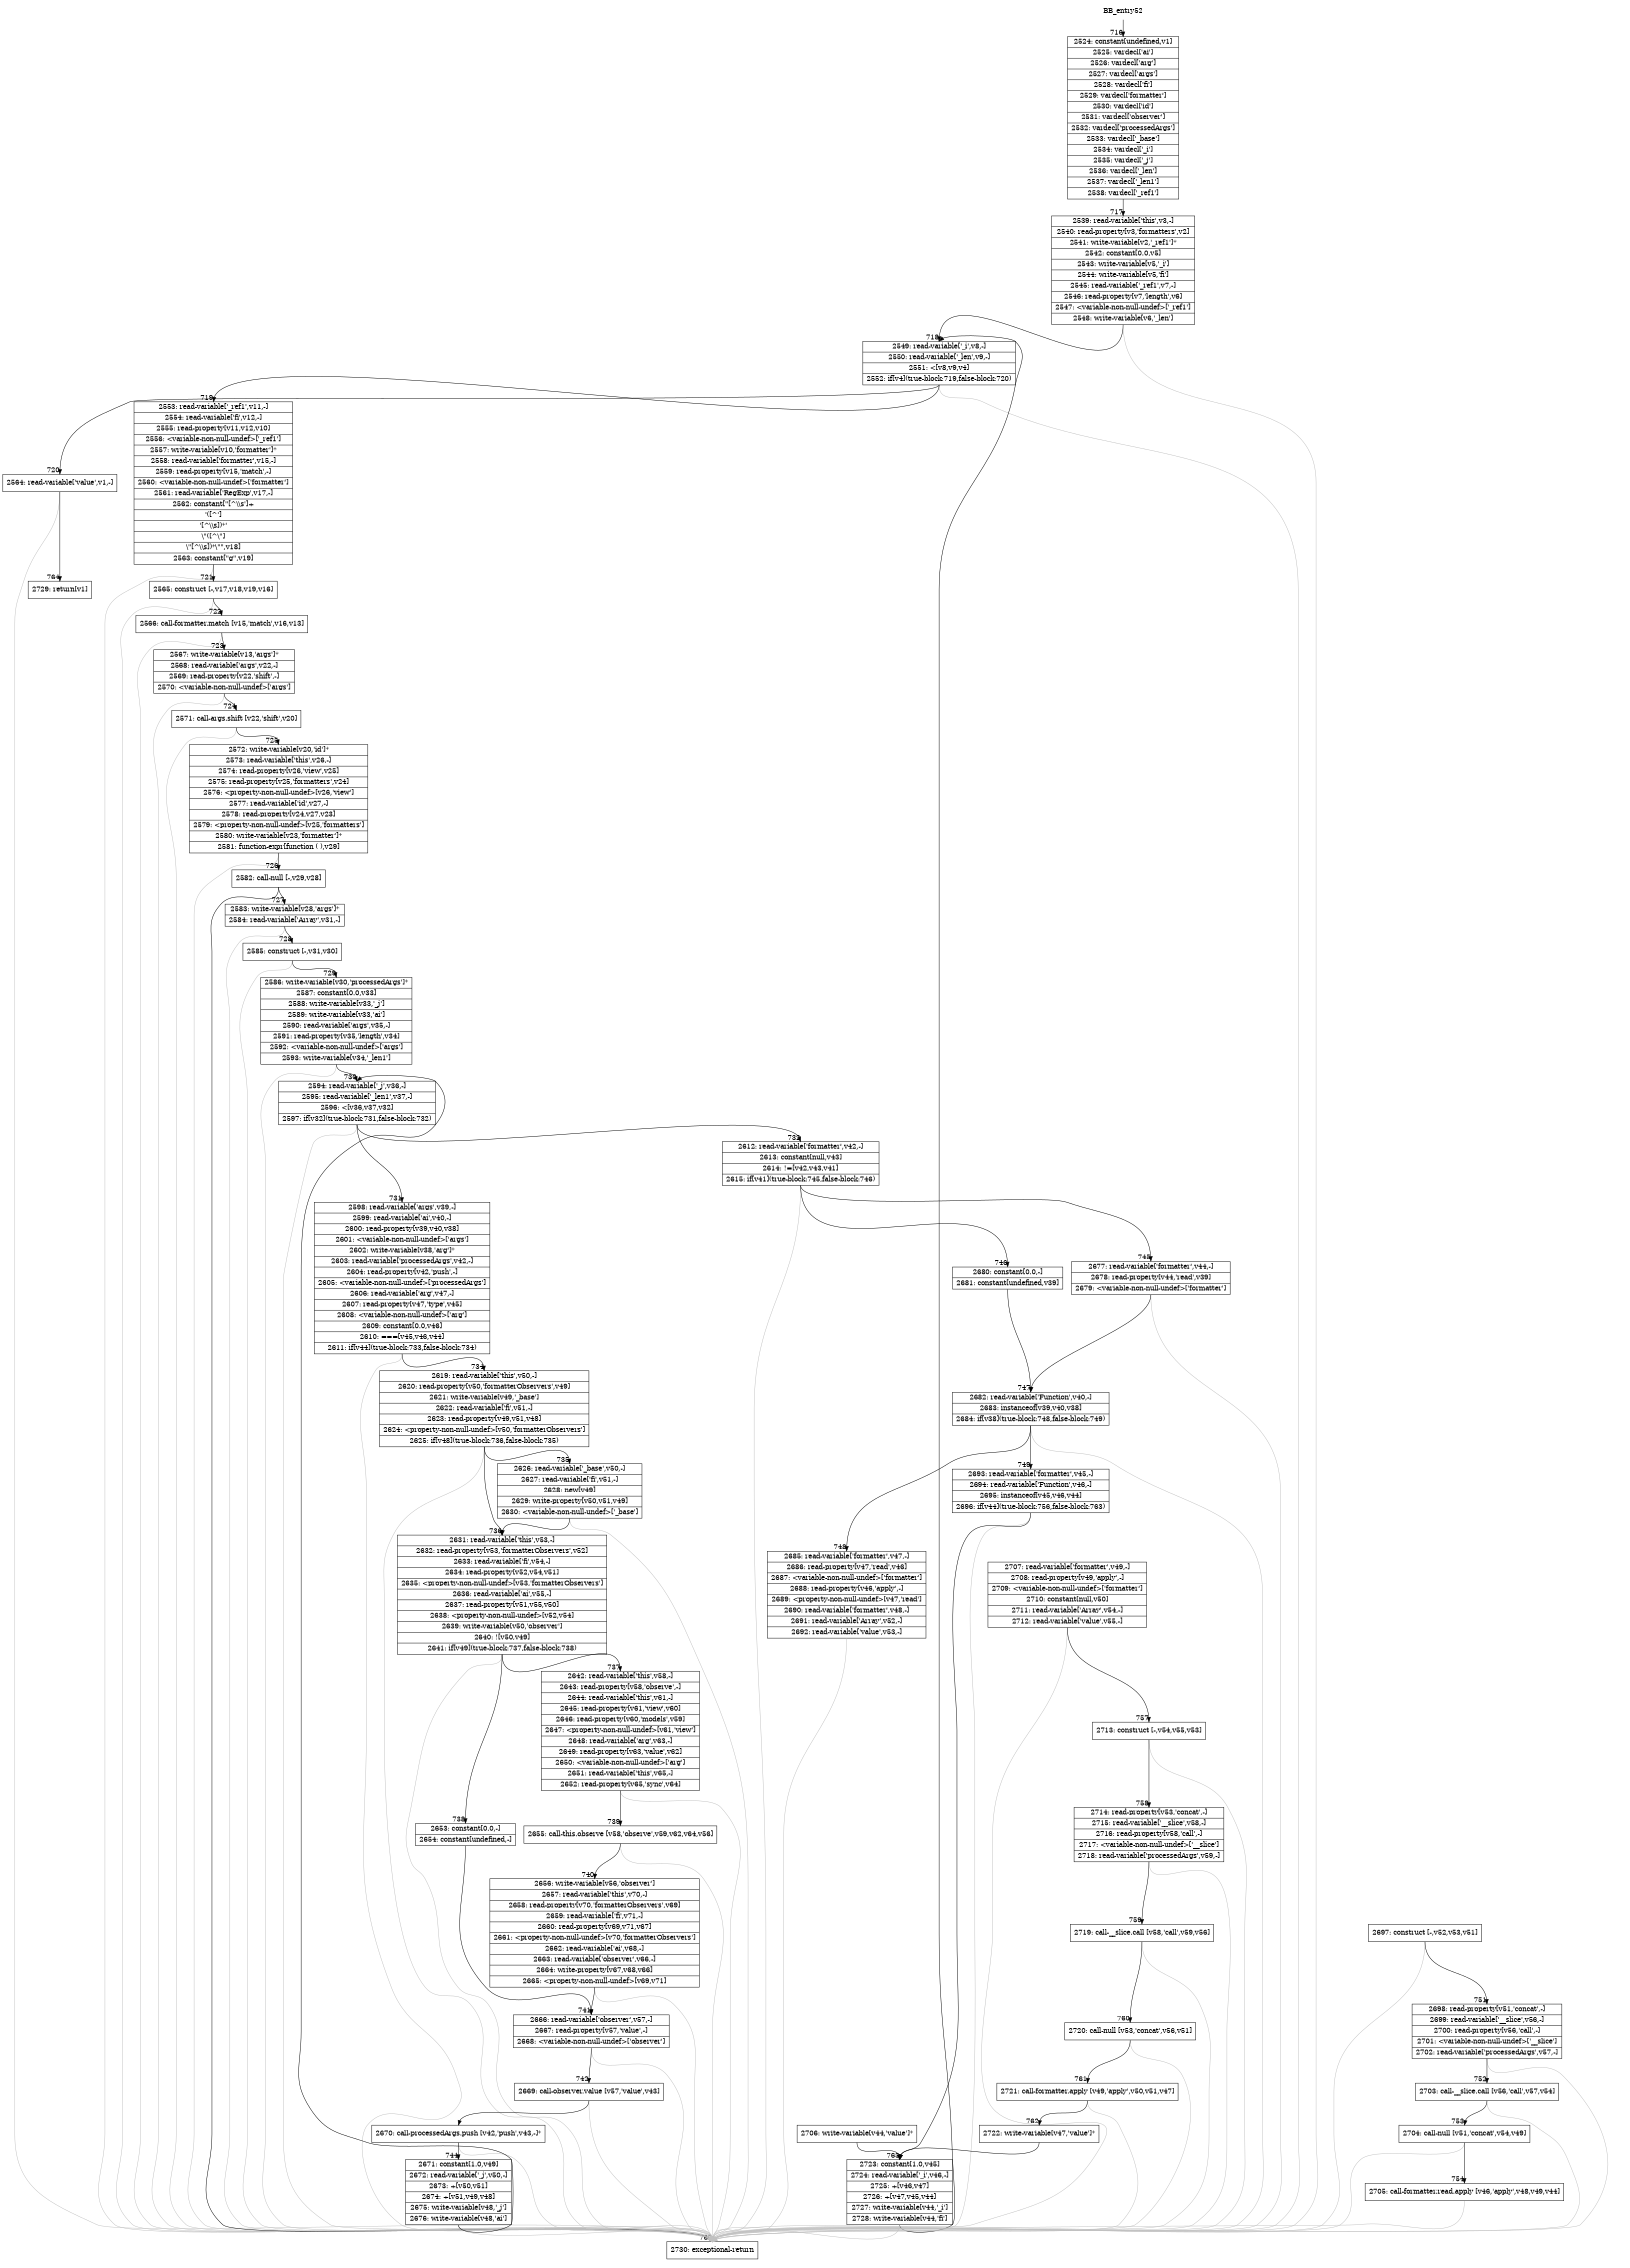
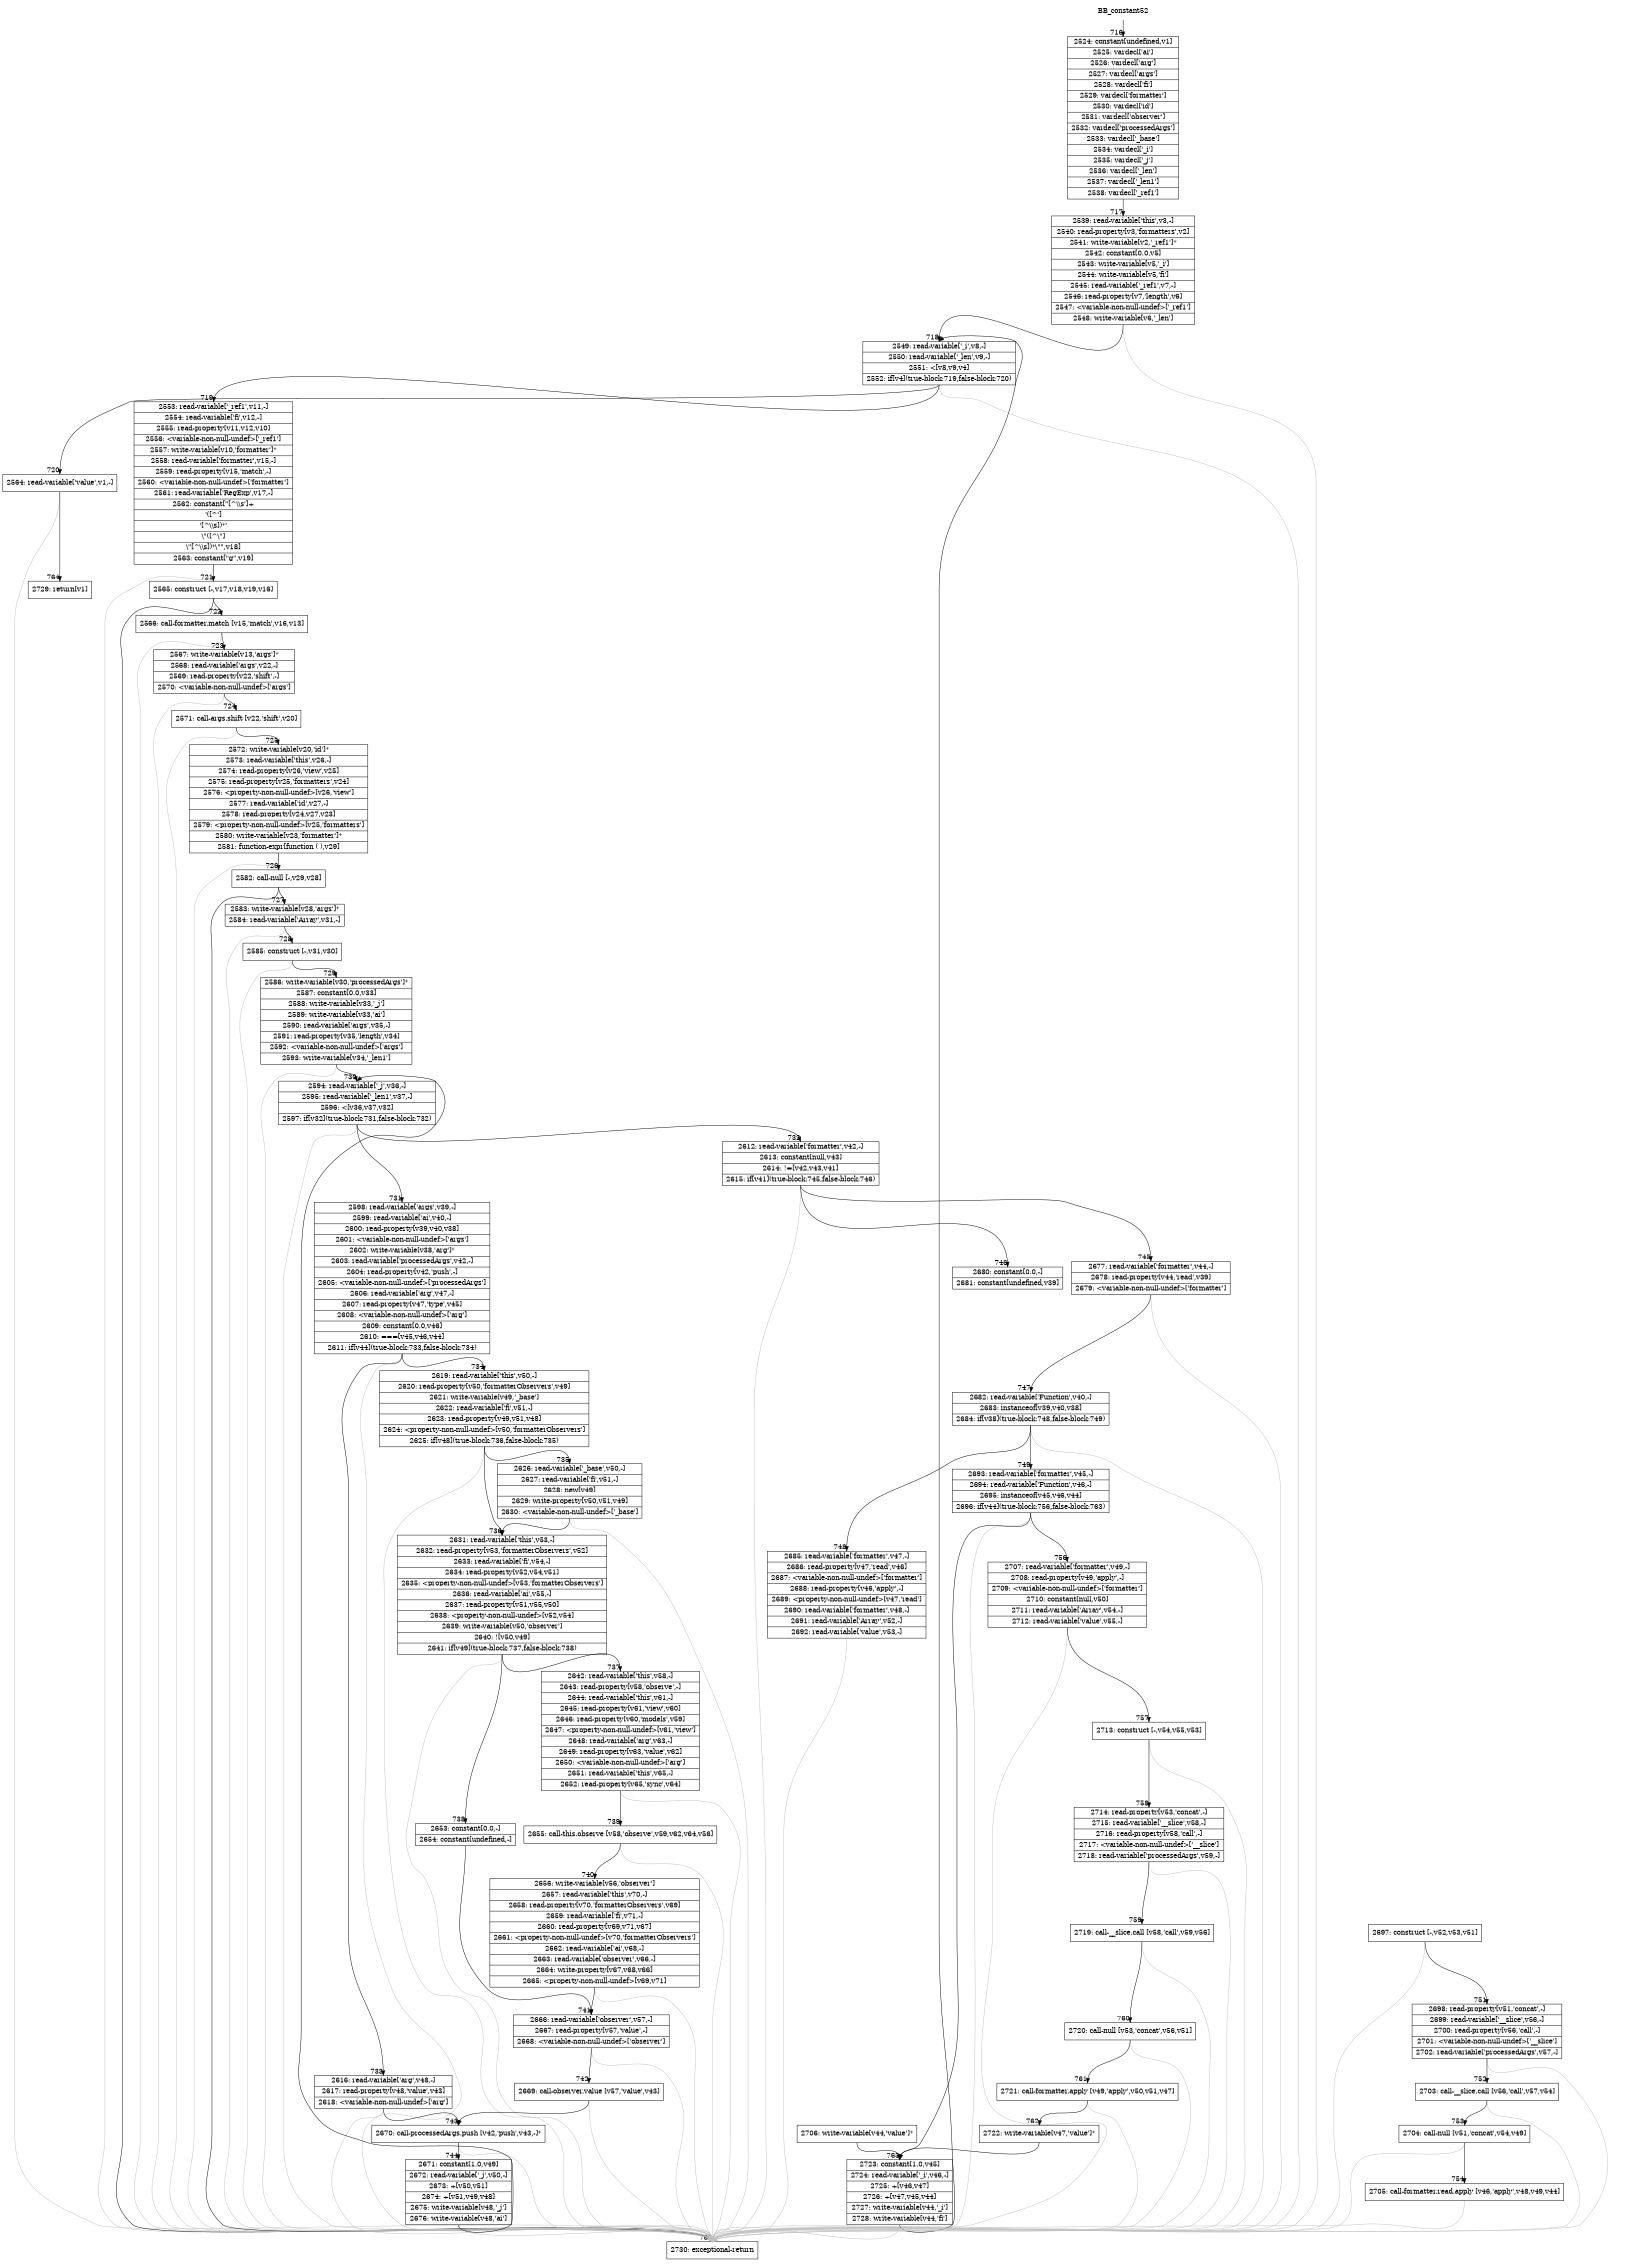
node "BB_entry52": label "BB_entry52" -> "BB_constant52"
edge "2680: constant[0.0,-]" -> "2682: read-variable['Function',v40,-]": removed
edge "2693: read-variable['formatter',v45,-]" -> "2707: read-variable['formatter',v49,-]": added
edge "2565: construct [-,v17,v18,v19,v16]" -> "2730: exceptional-return": color gray -> black
node "2616: read-variable['arg',v48,-]": added
